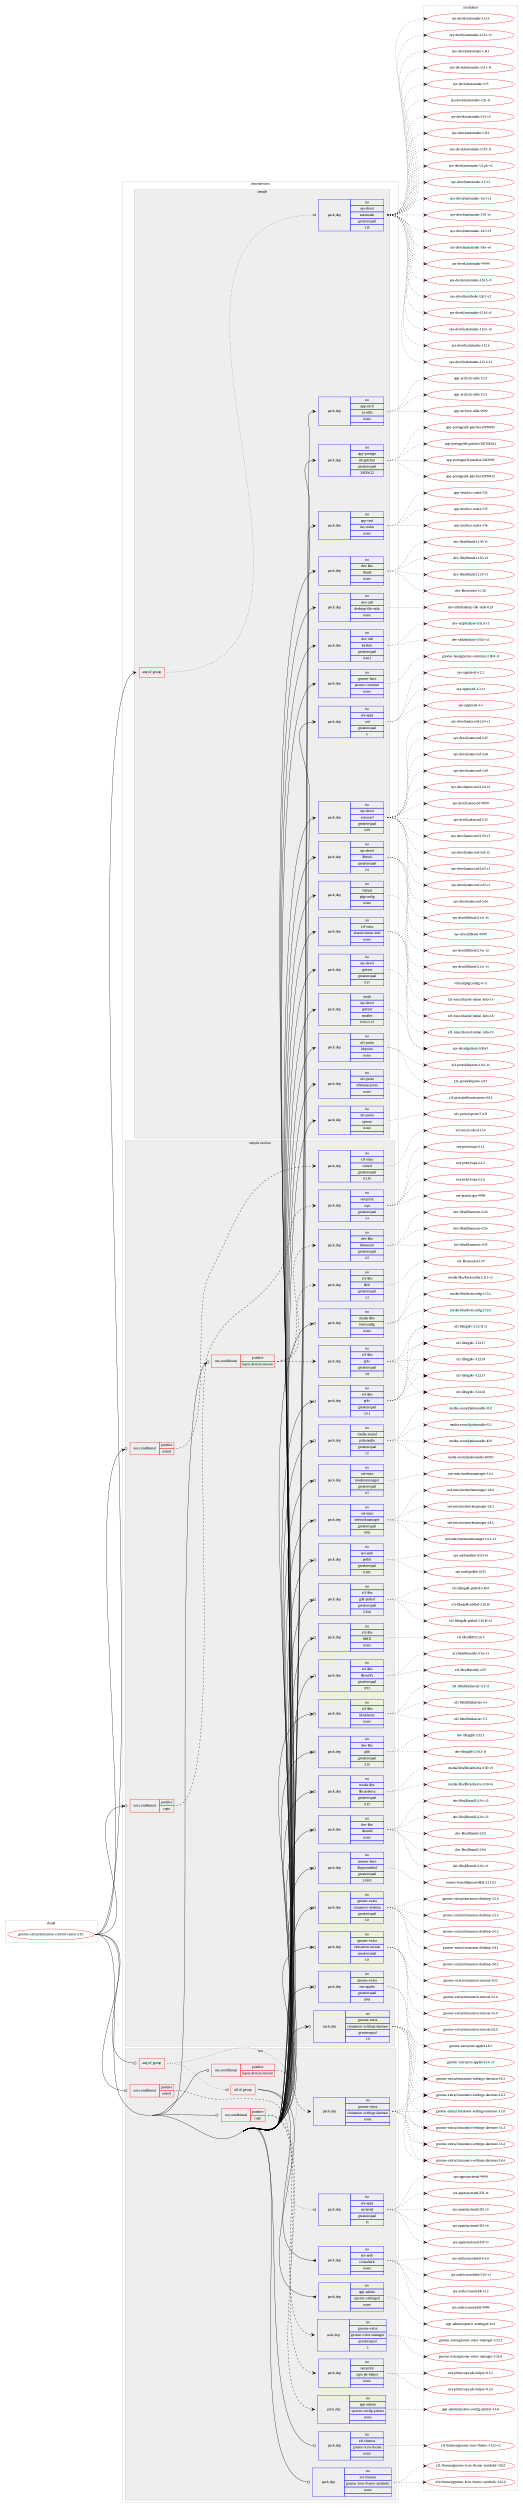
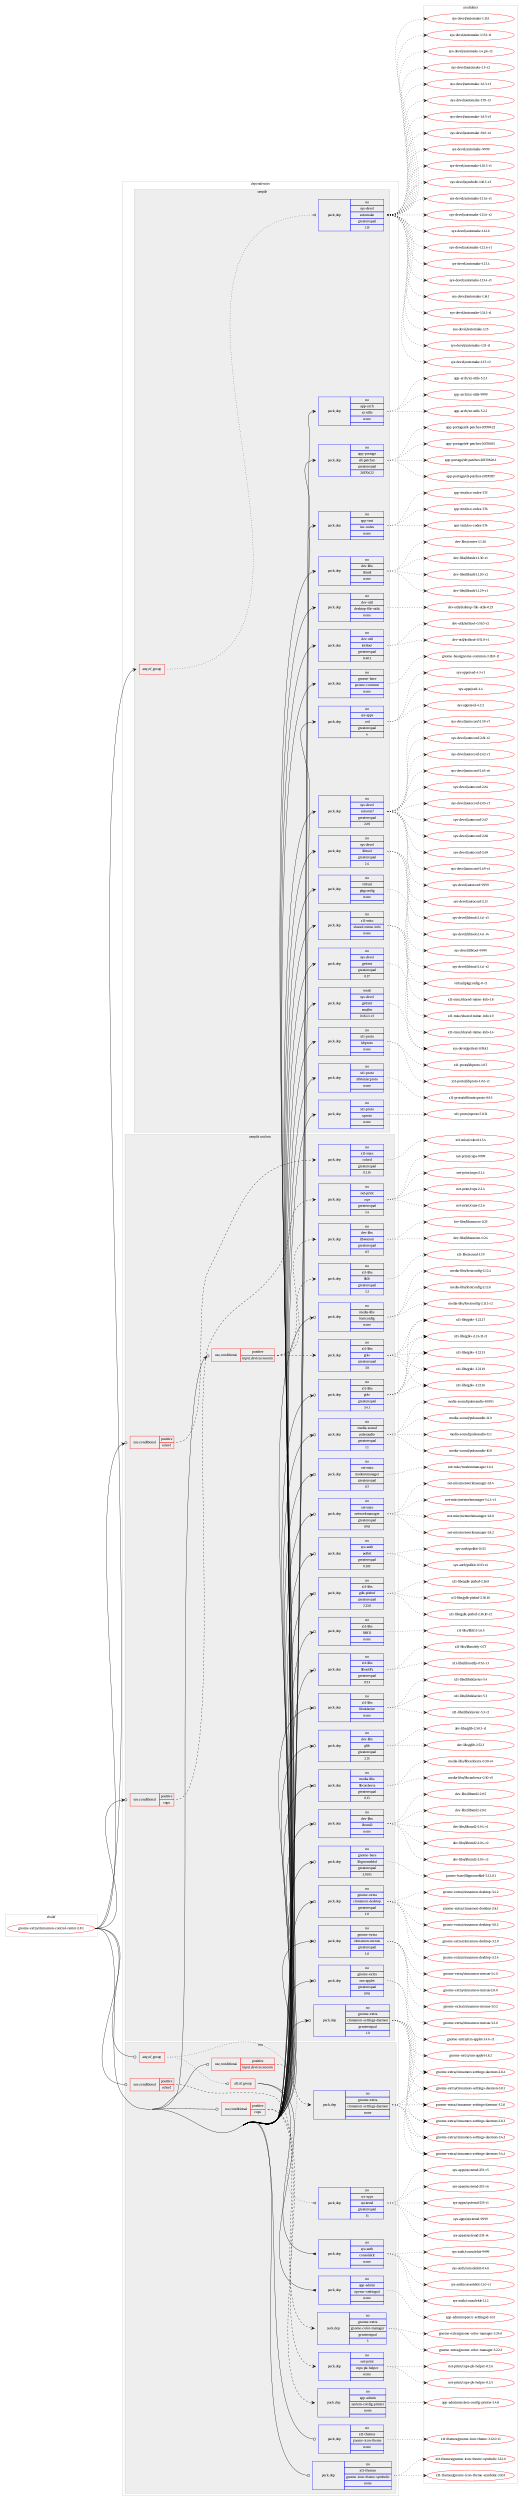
node "sys-devel/autoconf-2.63-r1": label "sys-devel/autoconf-2.63-r1" -> "sys-devel/autoconf-2.63-r6"
node "dev-libs/libwacom-0.26": removed
